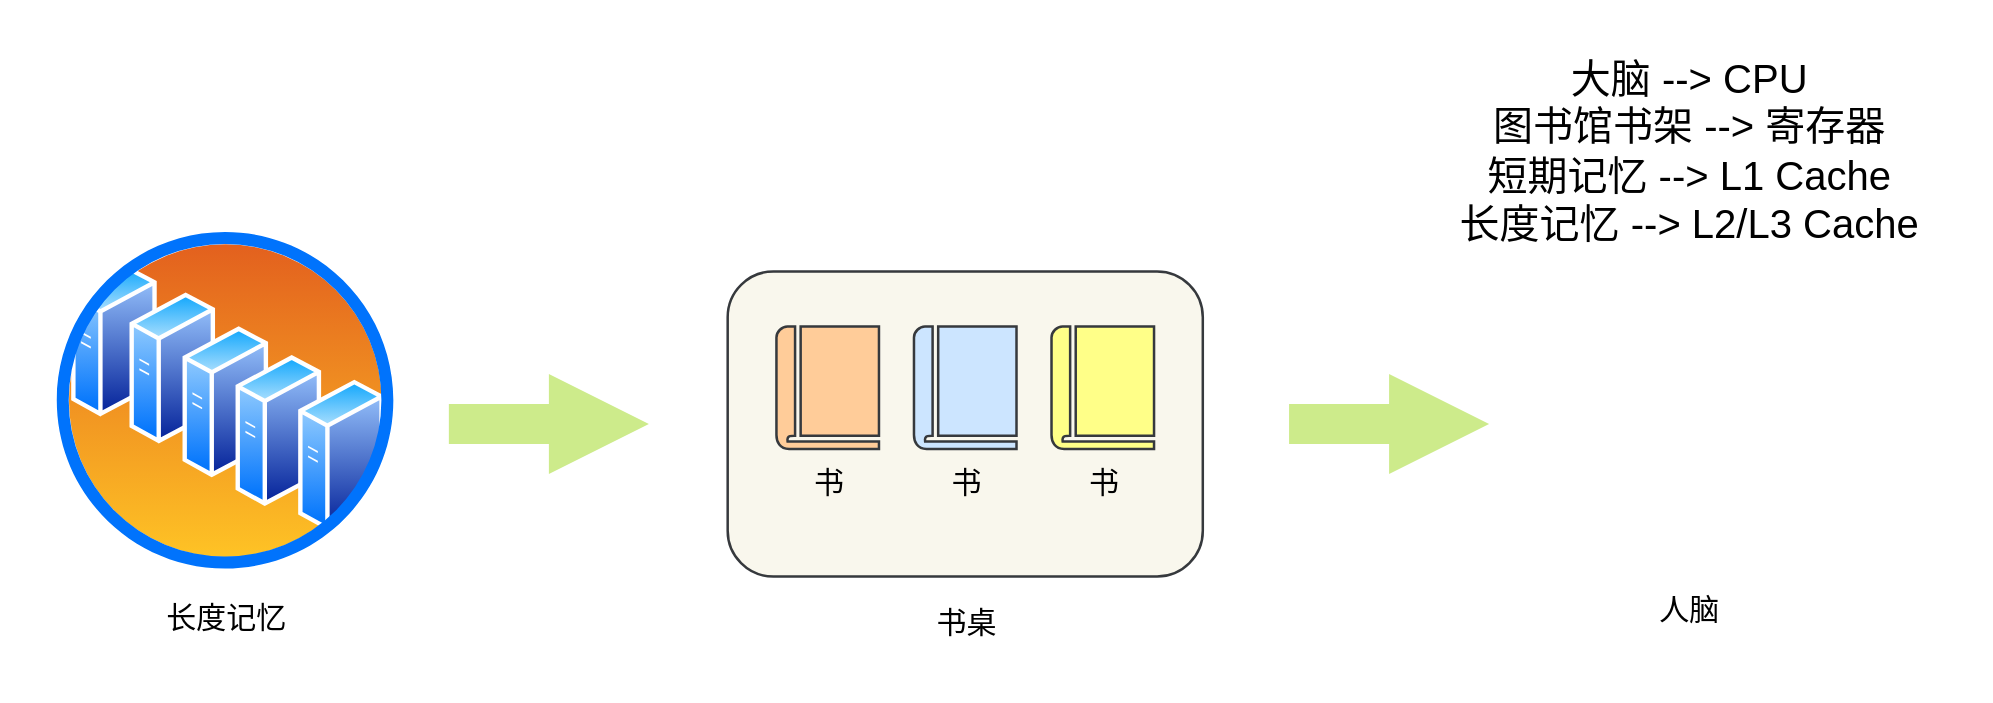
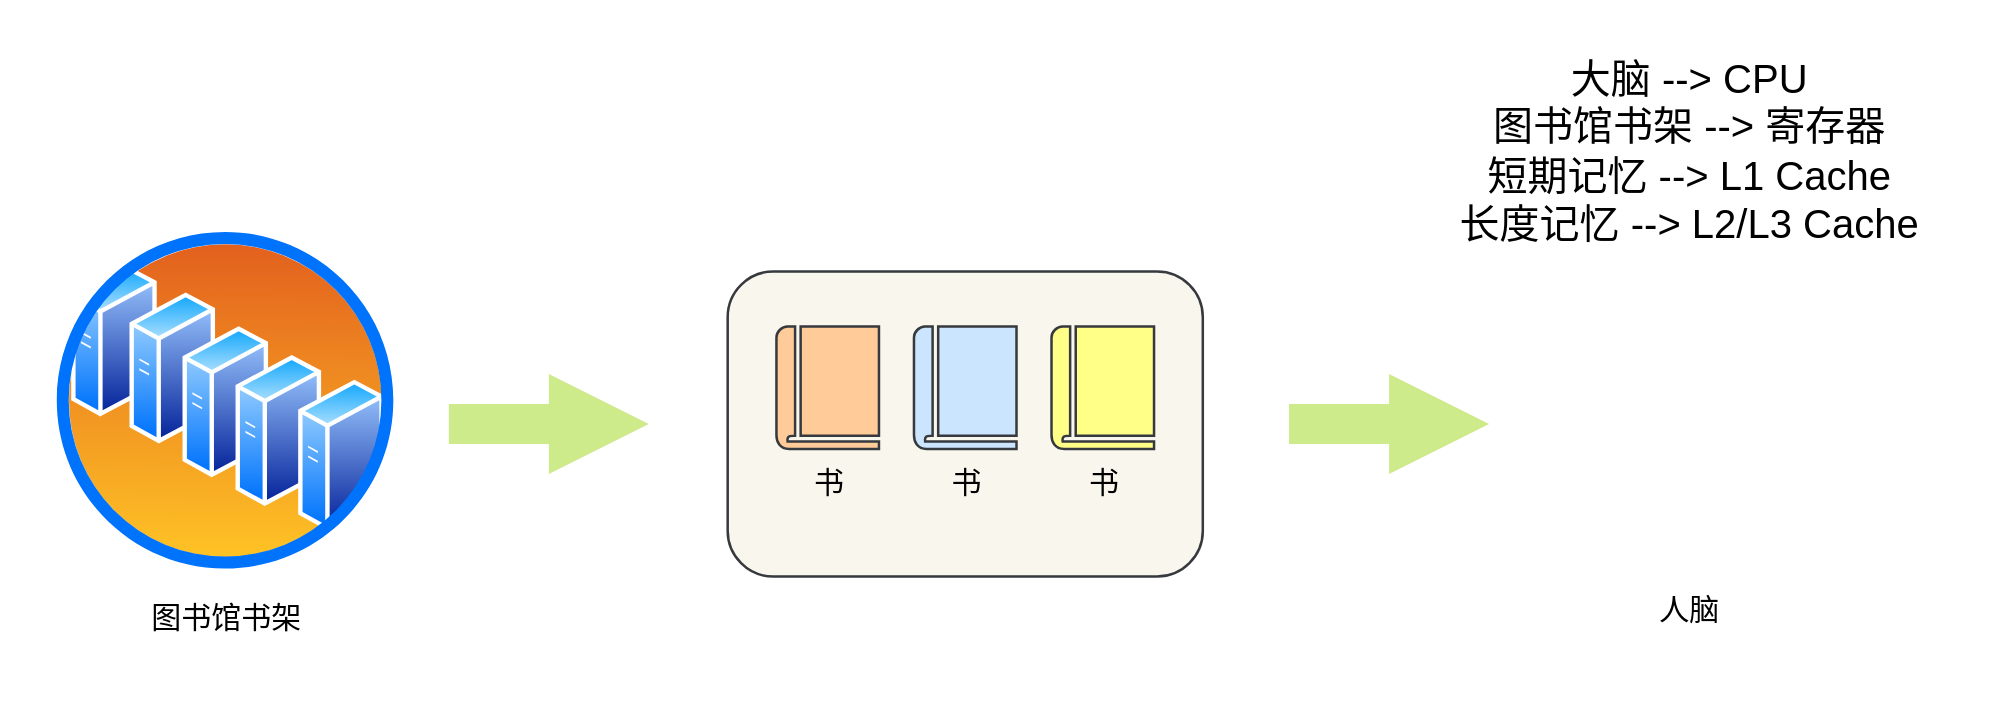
node "长度记忆": label "长度记忆" -> "图书馆书架"
node "书桌": removed
